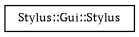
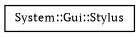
node "Stylus::Gui::Stylus": label "Stylus::Gui::Stylus" -> "System::Gui::Stylus"
